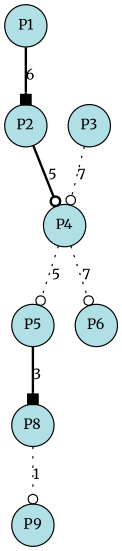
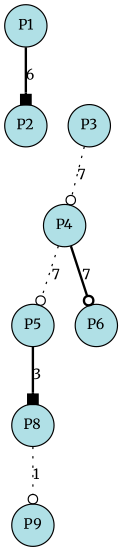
edge "P2" -> "P4": removed, label "5"
edge "P4" -> "P6": style dotted -> bold
edge "P4" -> "P5": label "5" -> "7"
